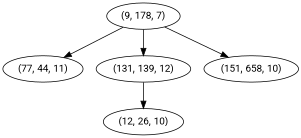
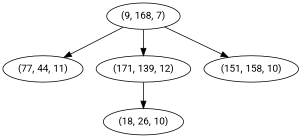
node "(9, 178, 7)": label "(9, 178, 7)" -> "(9, 168, 7)"
node "(131, 139, 12)": label "(131, 139, 12)" -> "(171, 139, 12)"
node "(151, 658, 10)": label "(151, 658, 10)" -> "(151, 158, 10)"
node "(12, 26, 10)": label "(12, 26, 10)" -> "(18, 26, 10)"
